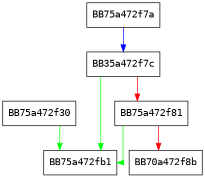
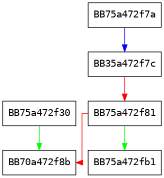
edge "BB35a472f7c" -> "BB75a472fb1": removed
edge "BB75a472f30" -> "BB75a472fb1": now "BB75a472f30" -> "BB70a472f8b"
